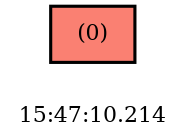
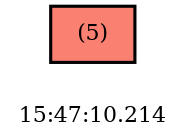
node "(0)": label "(0)" -> "(5)"
